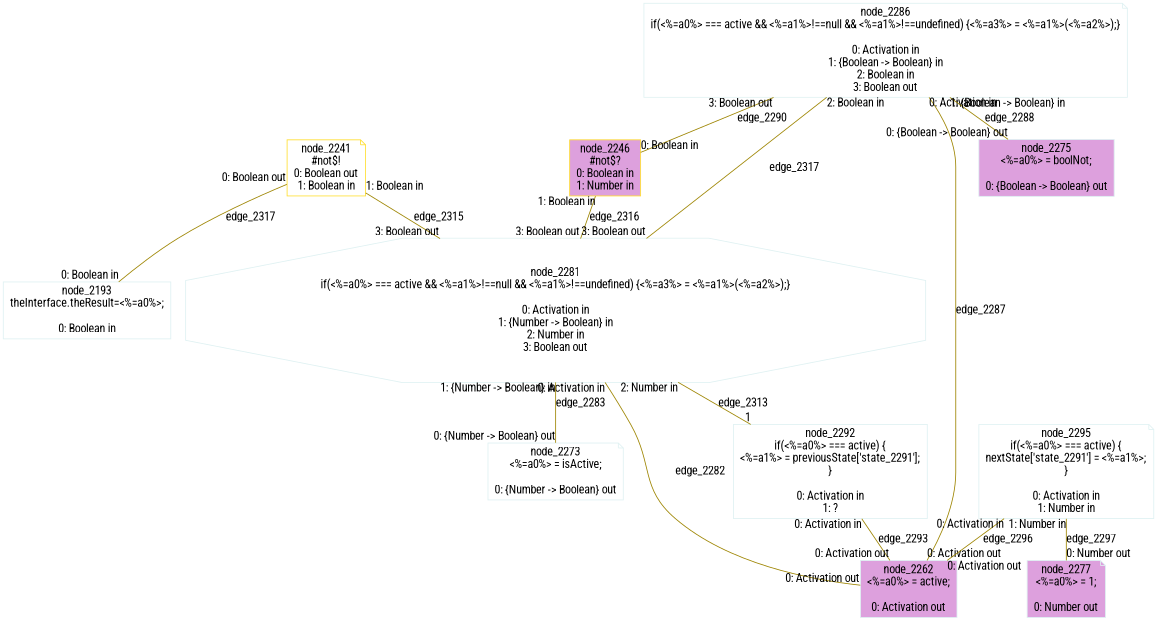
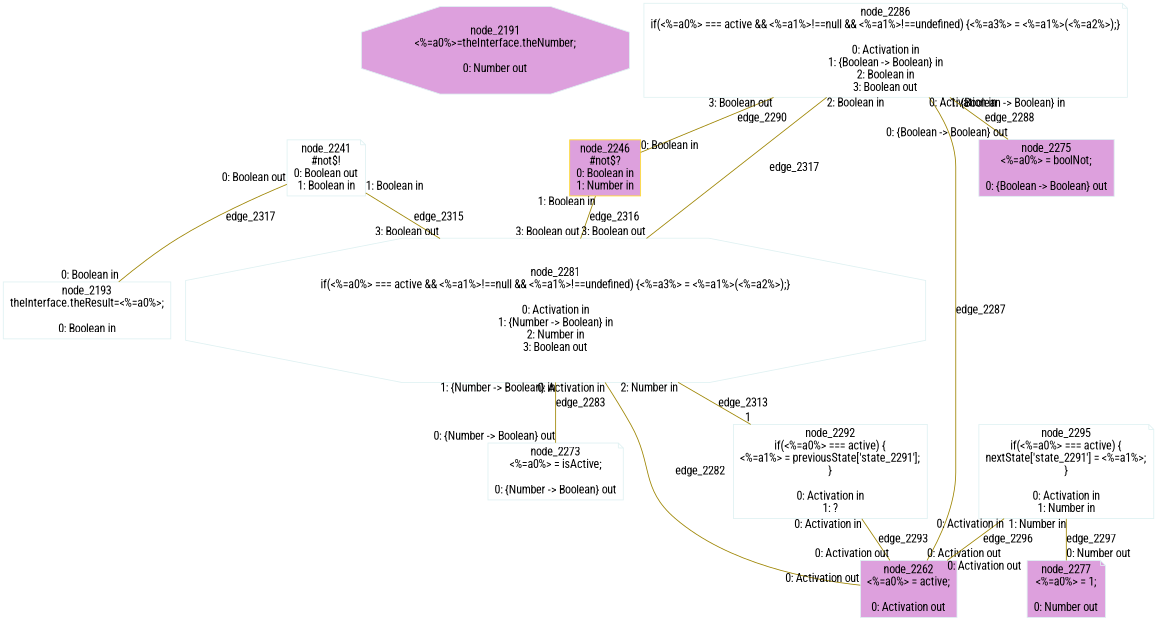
node "node_2191 <%=a0%>=theInterface.theNumber; 0: Number out": added
node "node_2241 #not$! 0: Boolean out 1: Boolean in": color #ffde2f -> #dff1f2
